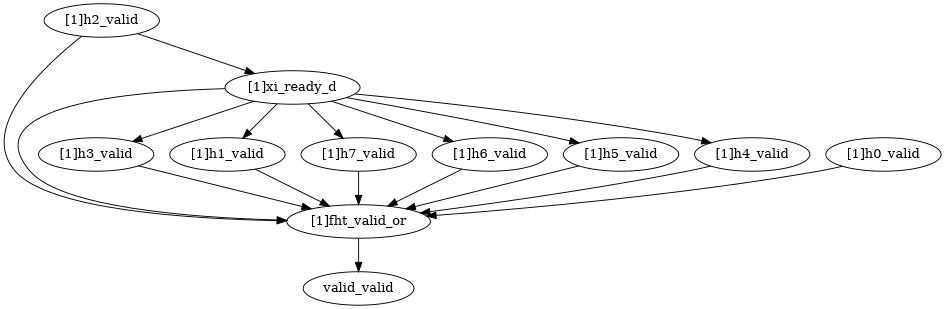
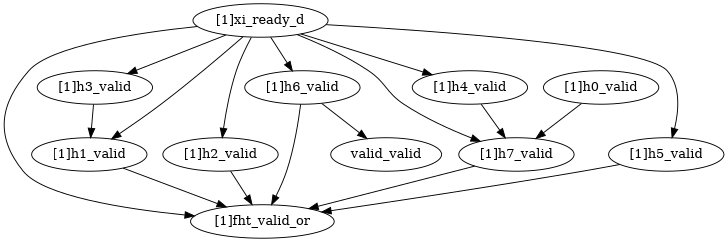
edge "[1]h2_valid" -> "[1]xi_ready_d": reversed
edge "[1]h3_valid" -> "[1]fht_valid_or": now "[1]h3_valid" -> "[1]h1_valid"
edge "[1]h4_valid" -> "[1]fht_valid_or": now "[1]h4_valid" -> "[1]h7_valid"
edge "[1]h0_valid" -> "[1]fht_valid_or": now "[1]h0_valid" -> "[1]h7_valid"
edge "[1]fht_valid_or" -> "valid_valid": now "[1]h6_valid" -> "valid_valid"
